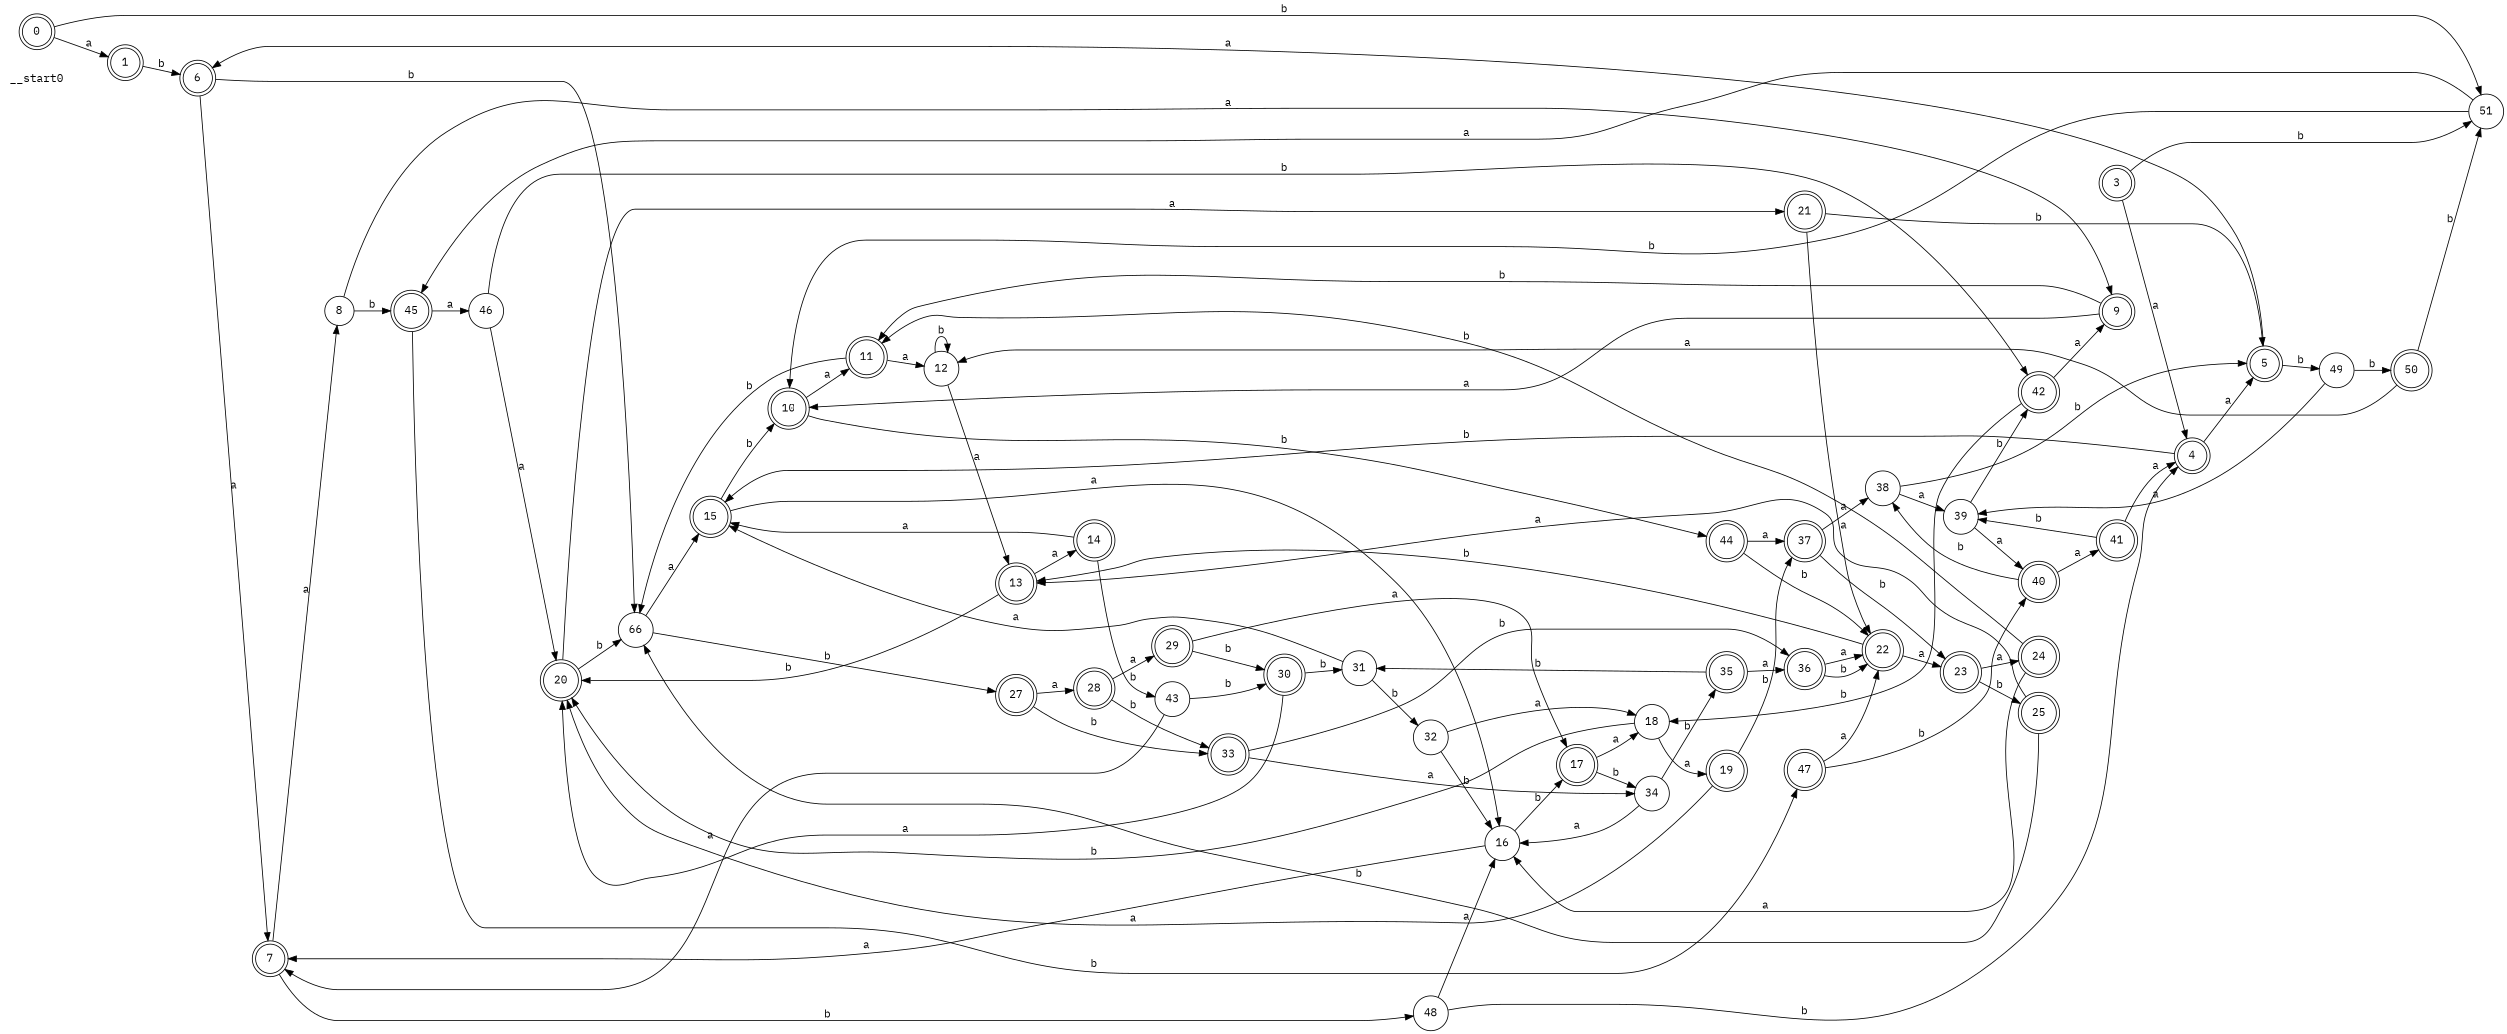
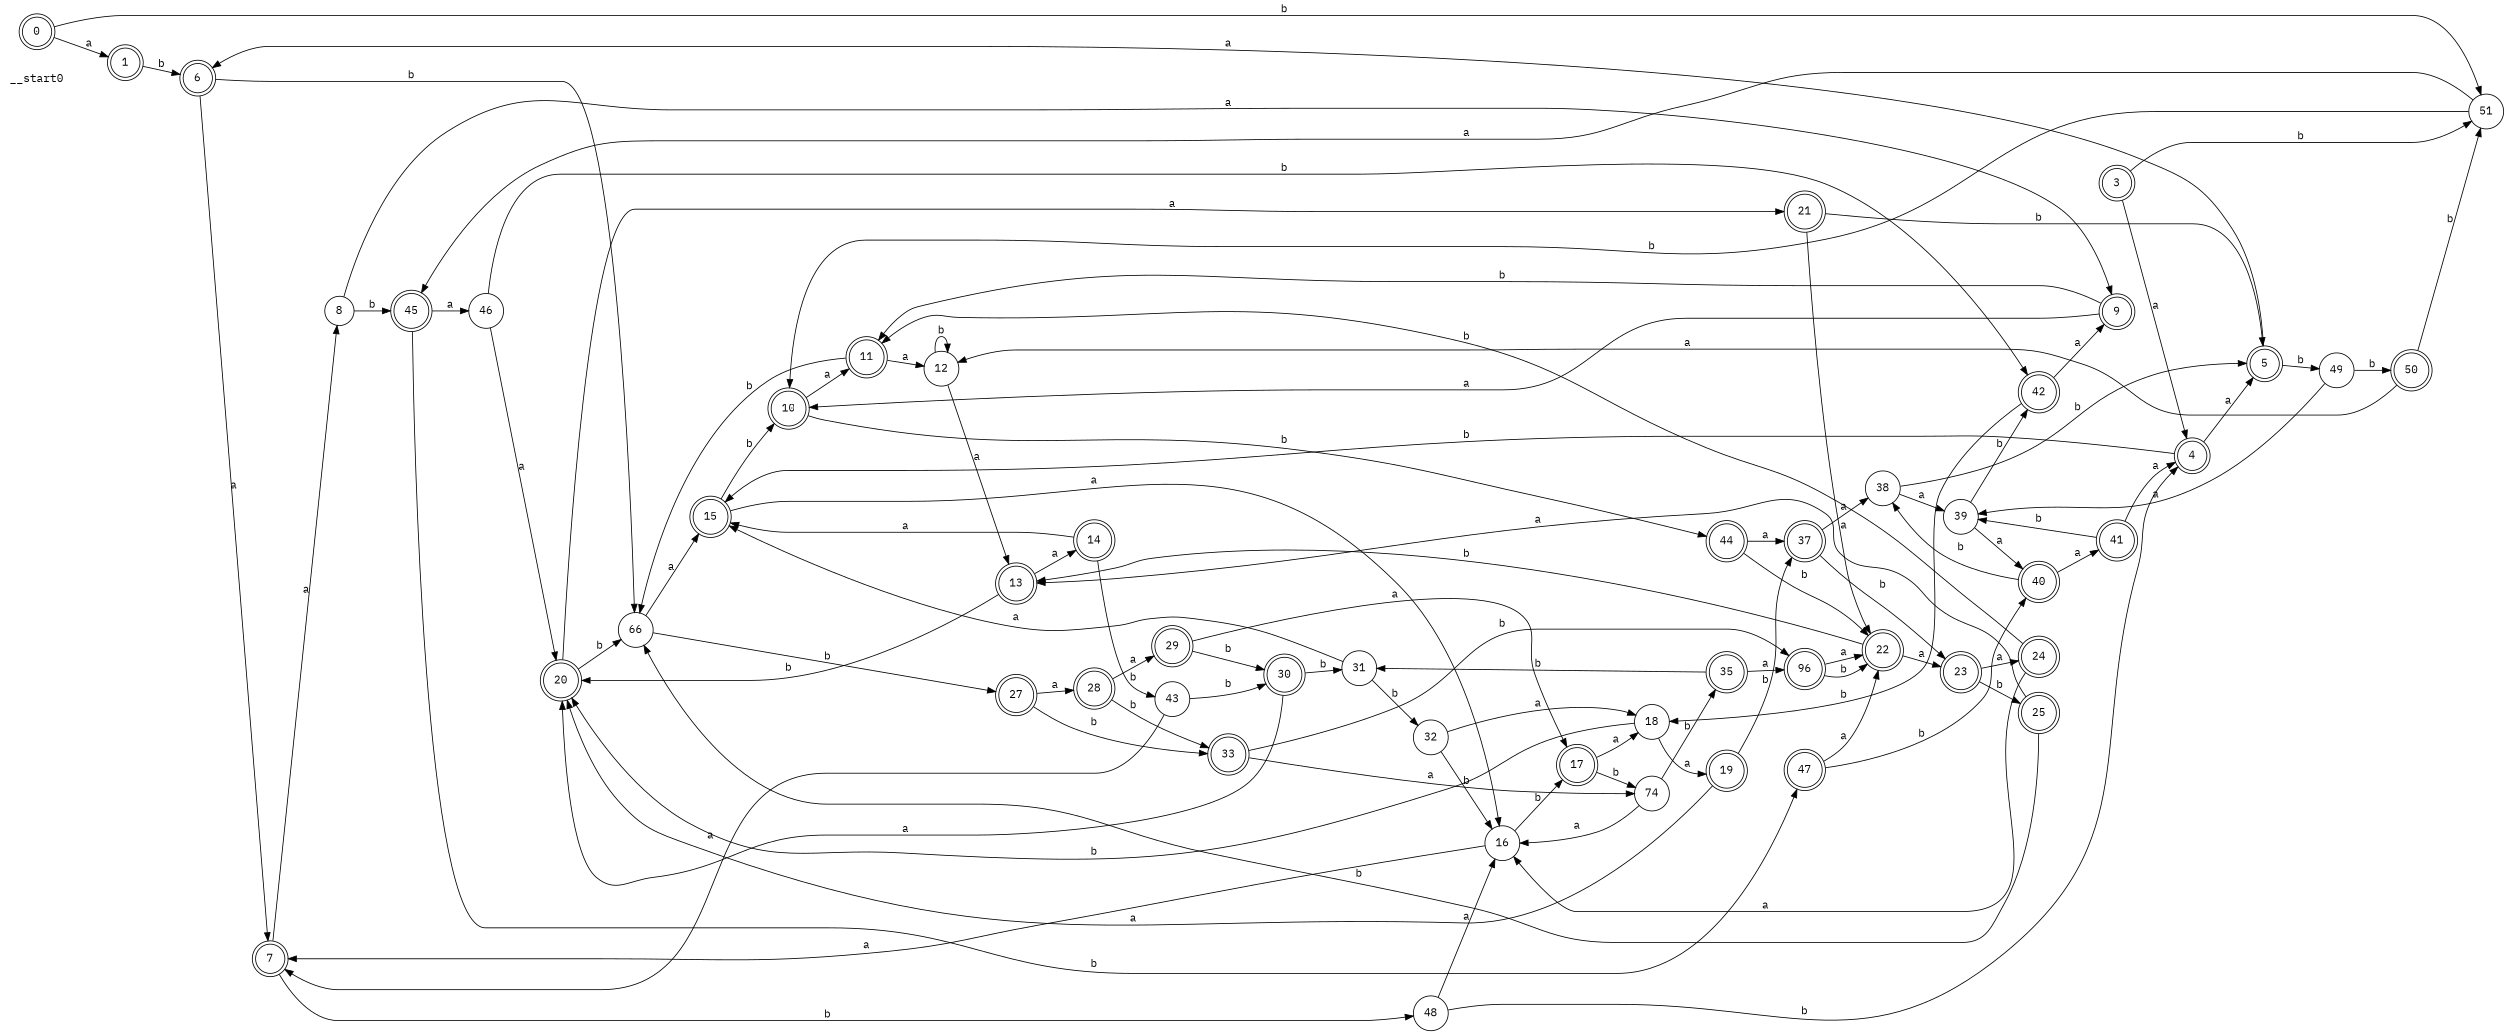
node "36": label "36" -> "96"
node "34": label "34" -> "74"
